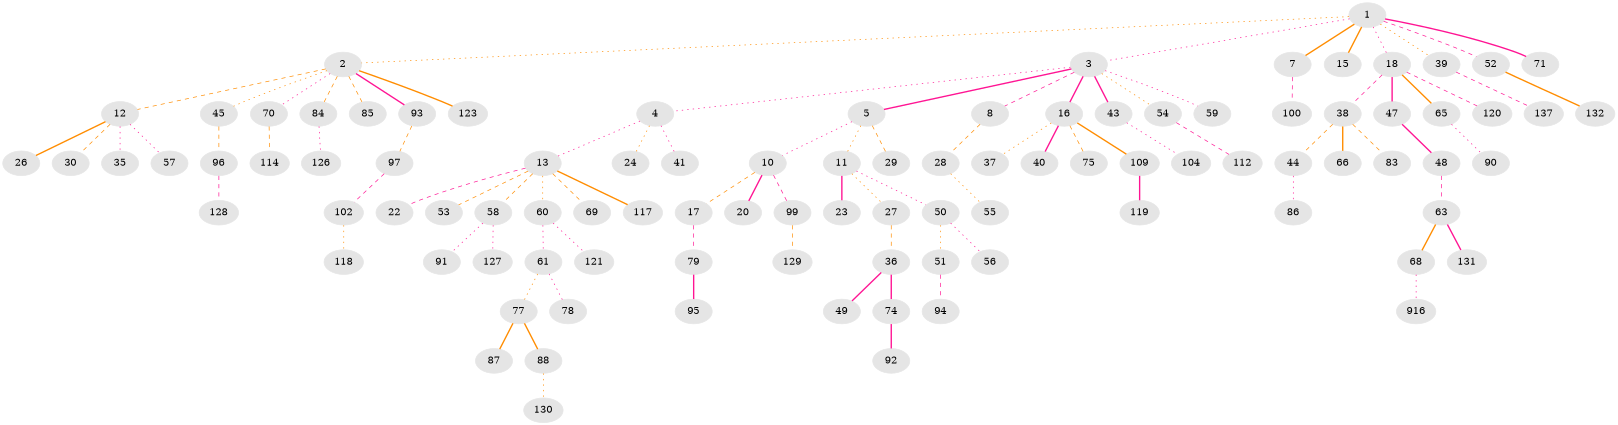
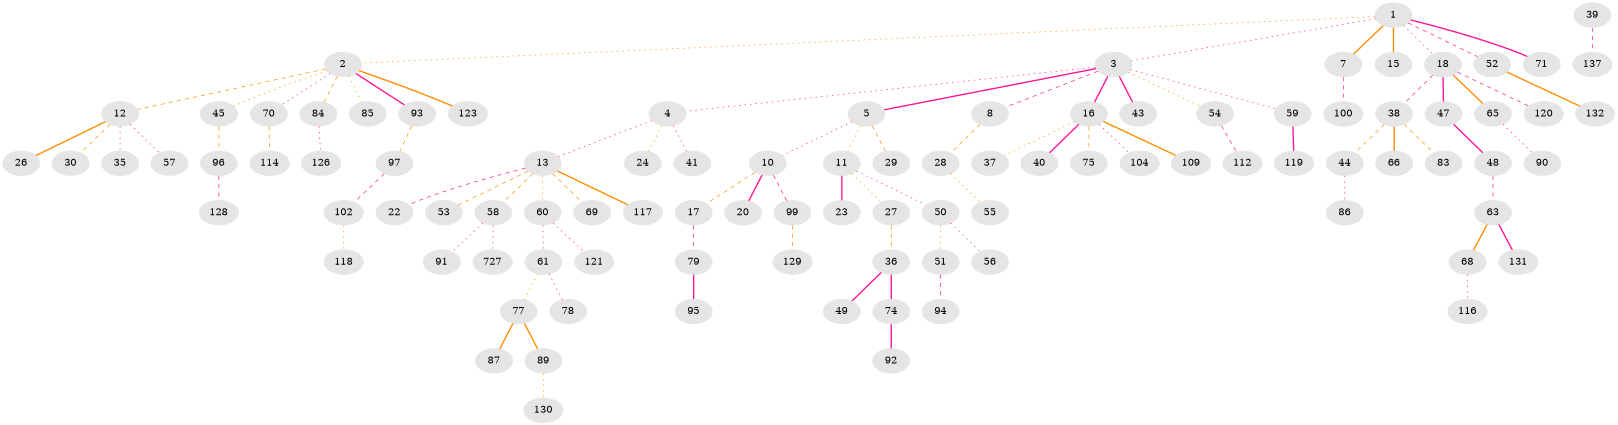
edge "1" -- "39": removed
edge "2" -- "85": style dashed -> dotted
edge "43" -- "104": now "16" -- "104"
edge "109" -- "119": now "59" -- "119"
node "127": label "127" -> "727"
node "916": label "916" -> "116"
node "88": label "88" -> "89"
